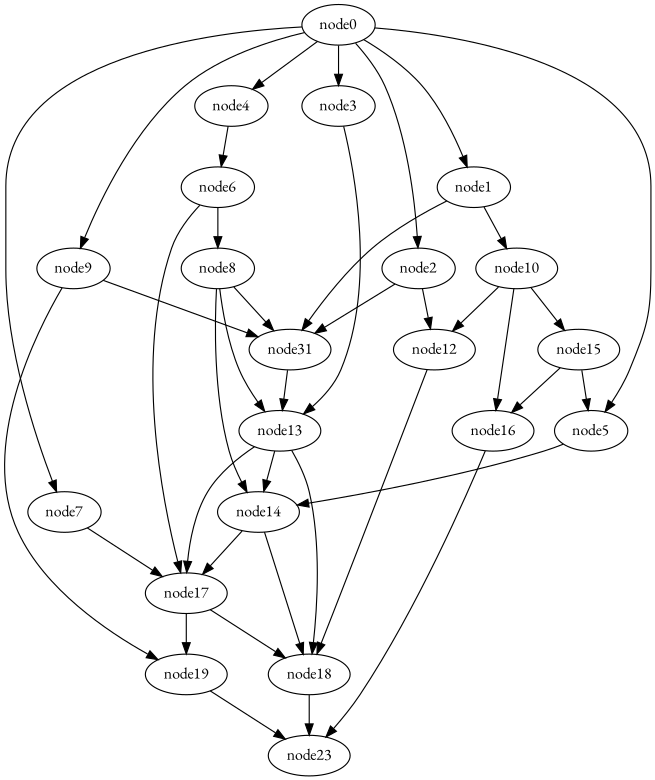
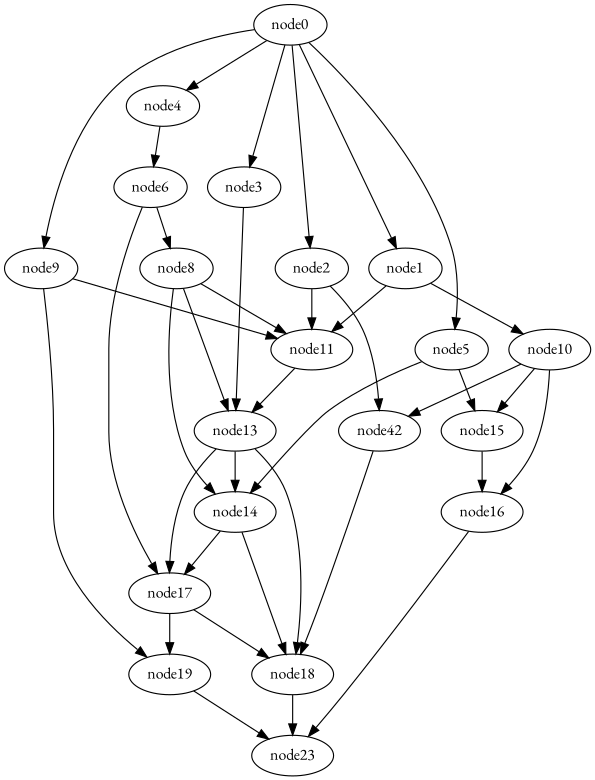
node "node31": label "node31" -> "node11"
node "node12": label "node12" -> "node42"
edge "node15" -> "node5": reversed
node "node7": removed
